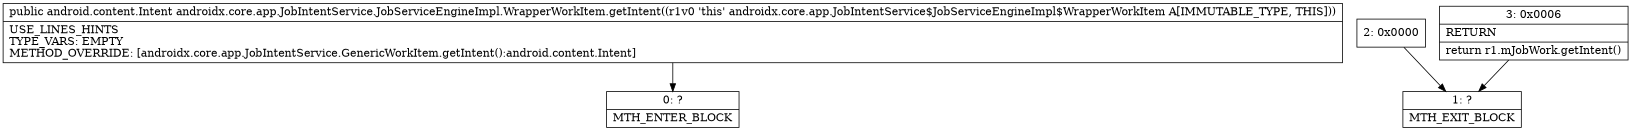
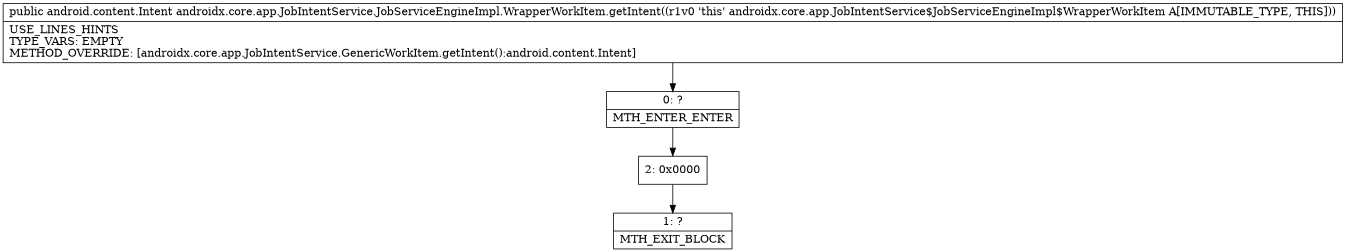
node "3: 0x0006": removed
node "0: ?": text "MTH_ENTER_BLOCK" -> "MTH_ENTER_ENTER"
edge "0: ?" -> "2: 0x0000": added
